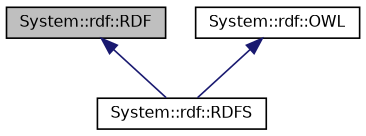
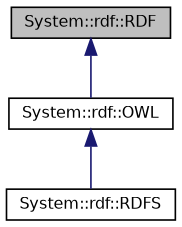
edge "System::rdf::RDFS" -> "System::rdf::RDF": now "System::rdf::OWL" -> "System::rdf::RDF"
